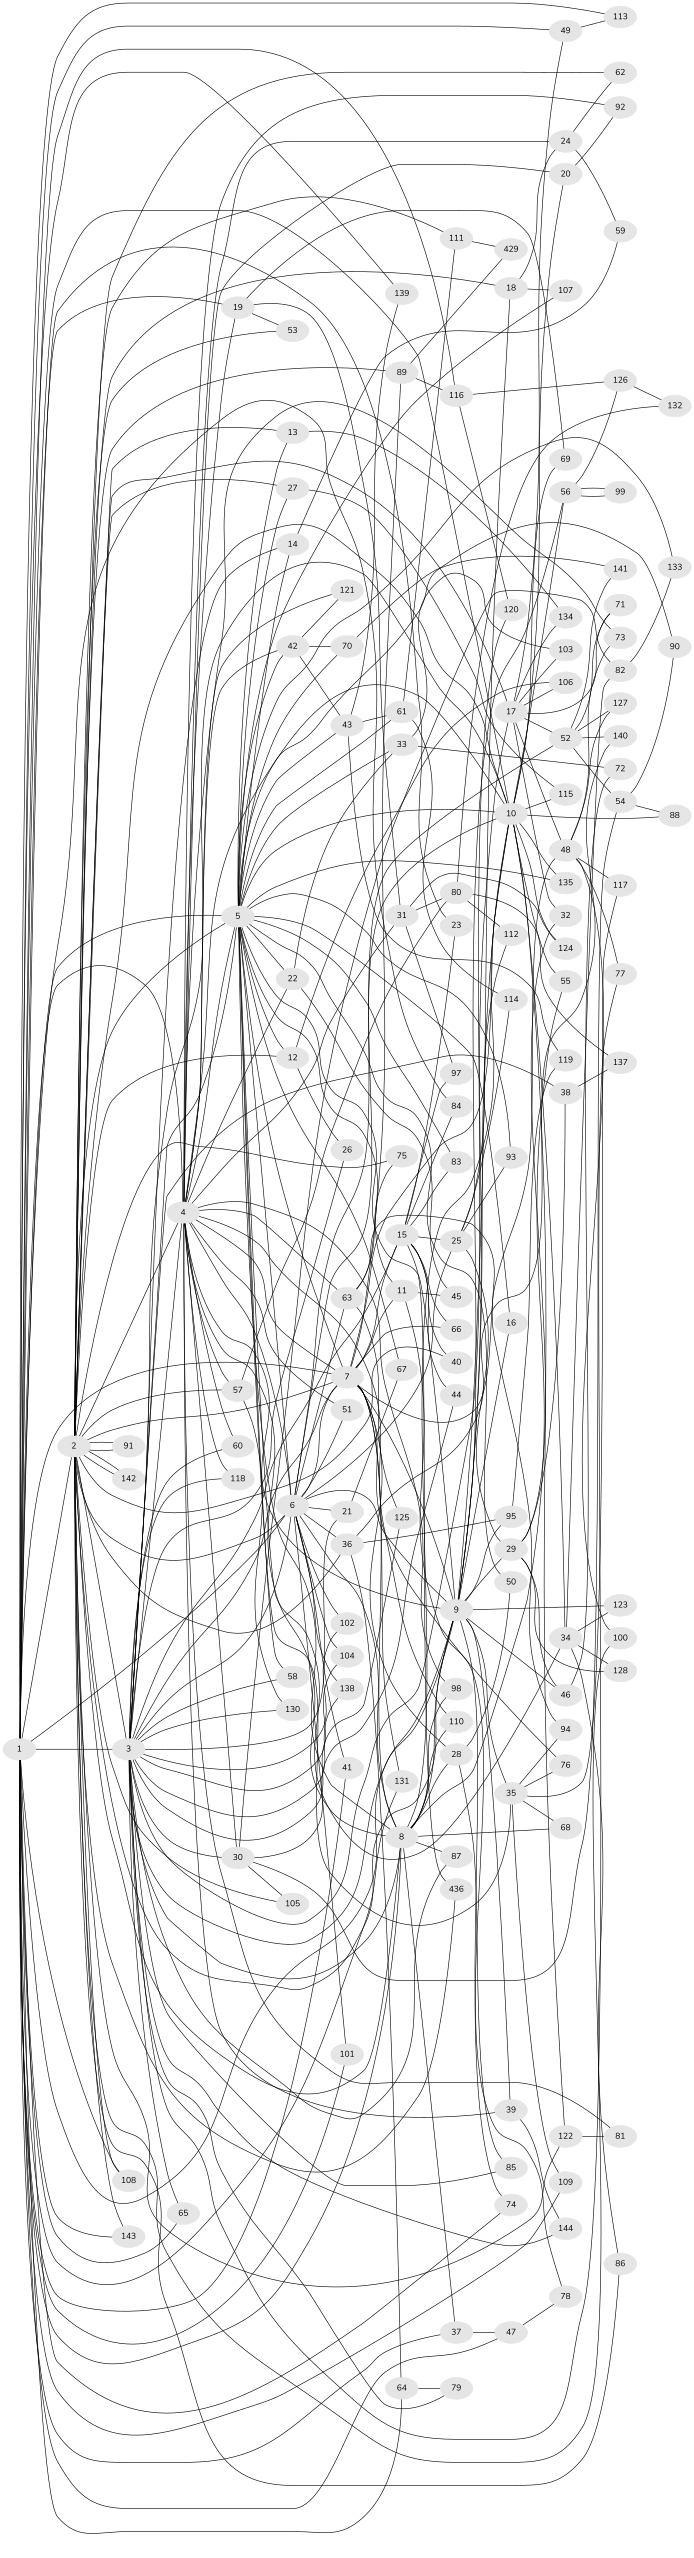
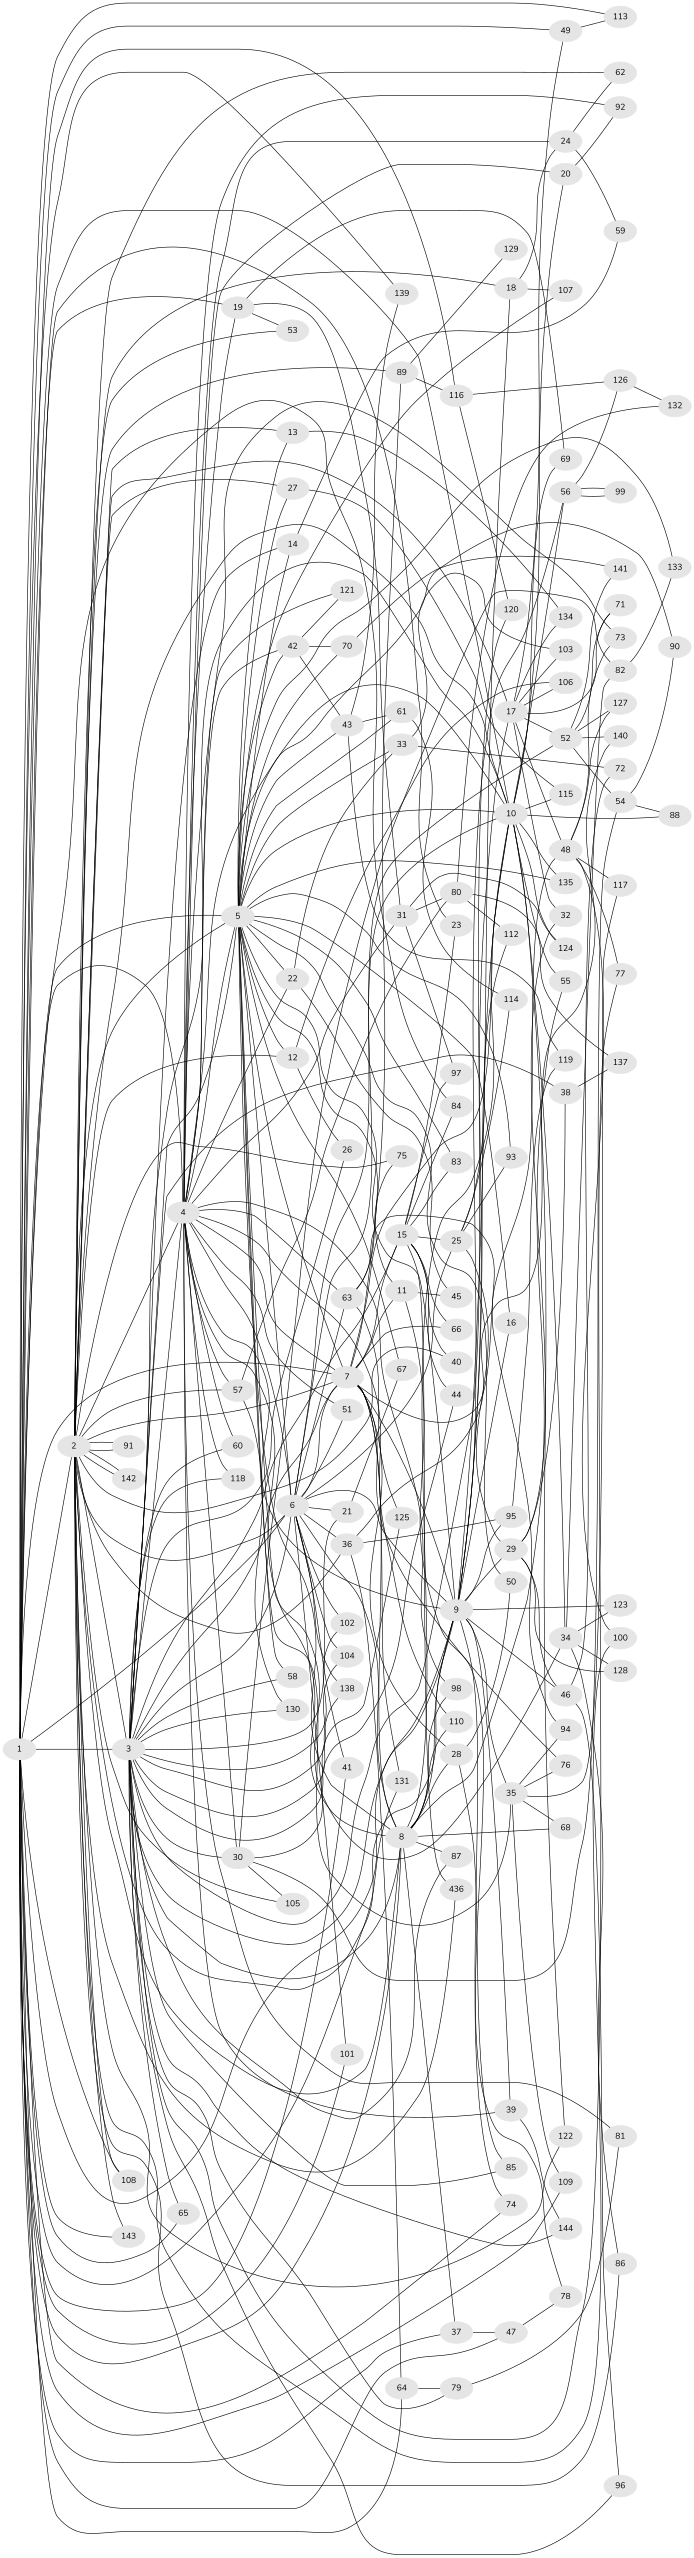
node "111": removed
node "429": label "429" -> "129"
edge "122" -- "81": now "79" -- "81"
node "96": added
